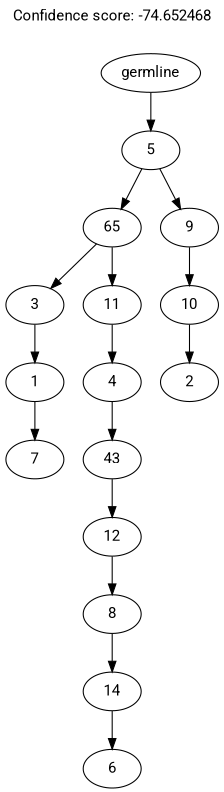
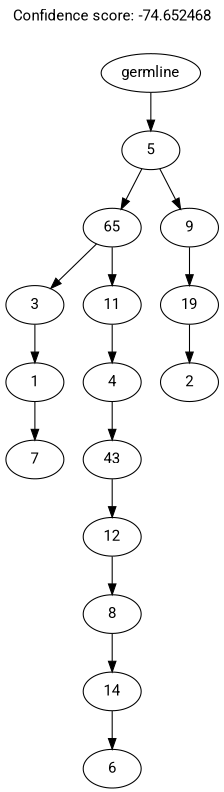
node "10": label "10" -> "19"
